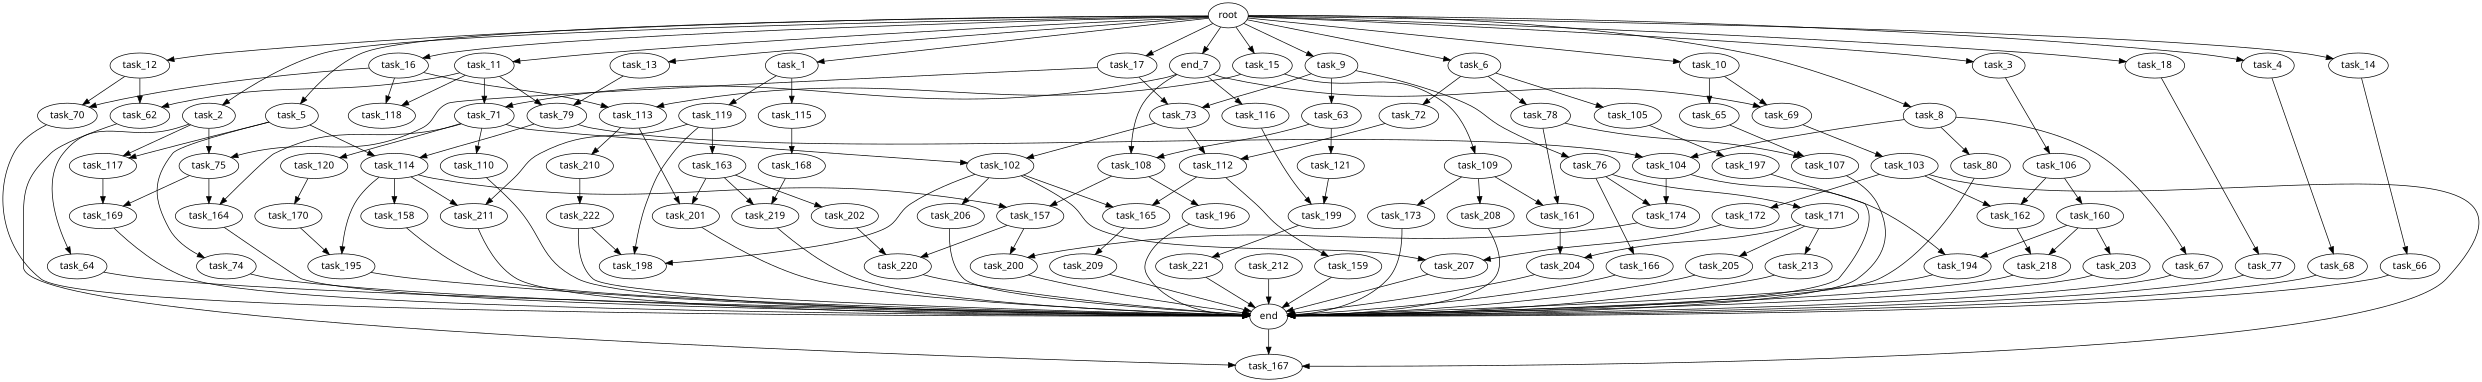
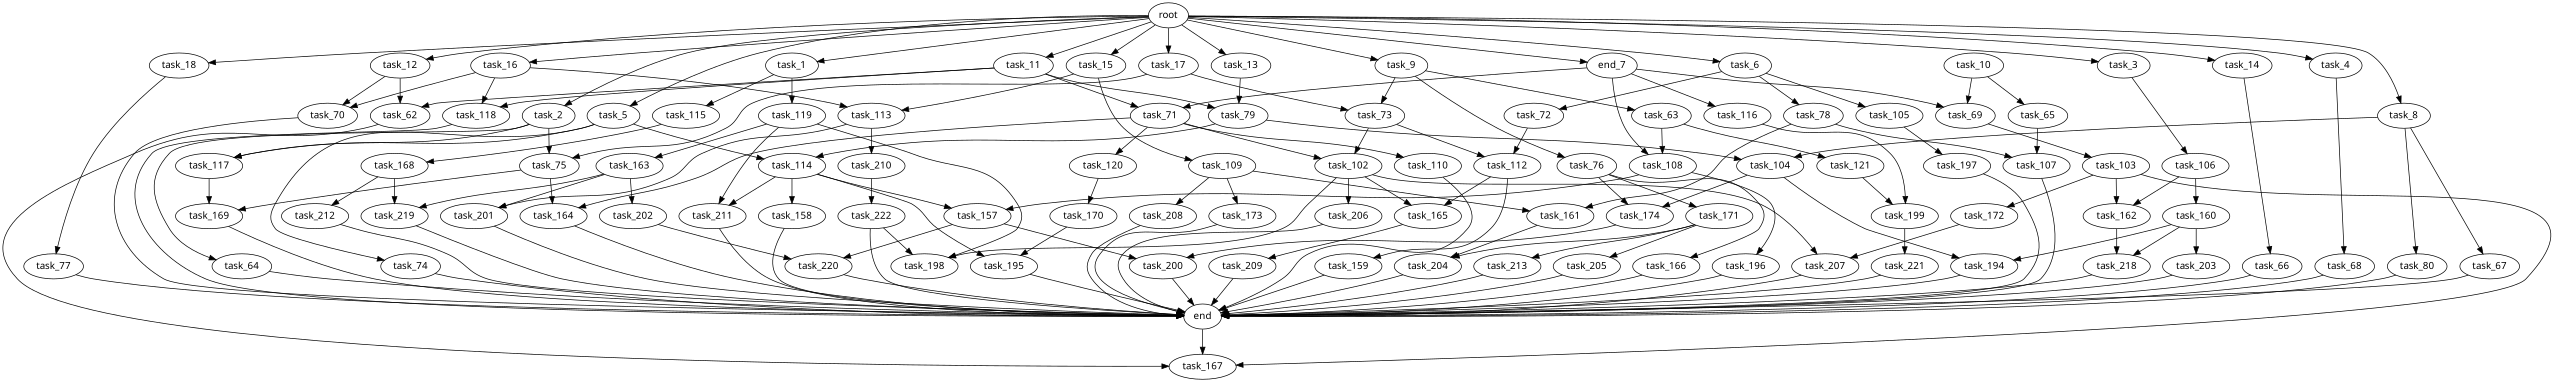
edge "root" -> "task_10": removed
edge "task_168" -> "task_212": added
edge "task_118" -> "end": added
